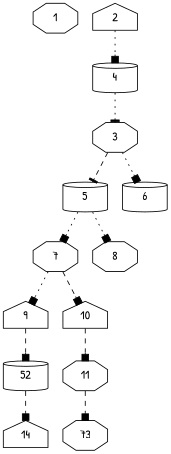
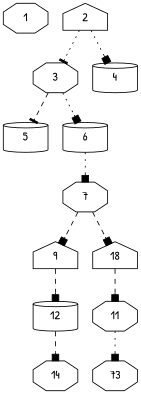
edge "4" -> "3": now "2" -> "3"
edge "5" -> "7": now "6" -> "7"
node "8": removed
edge "7" -> "9": style dotted -> dashed
node "10": label "10" -> "18"
node "52": label "52" -> "12"
edge "11" -> "73": style dashed -> dotted
node "14": shape house -> octagon
